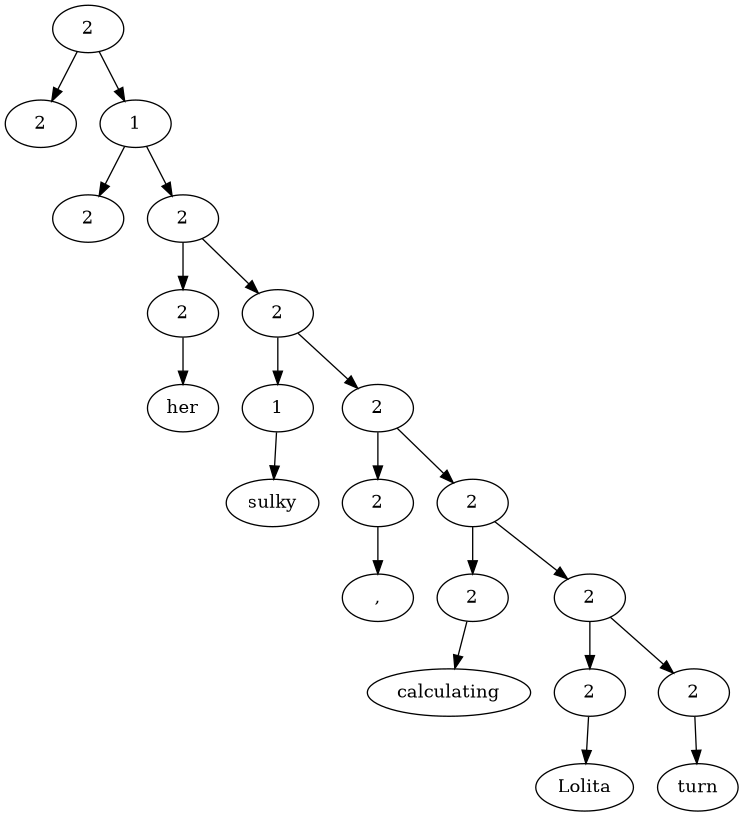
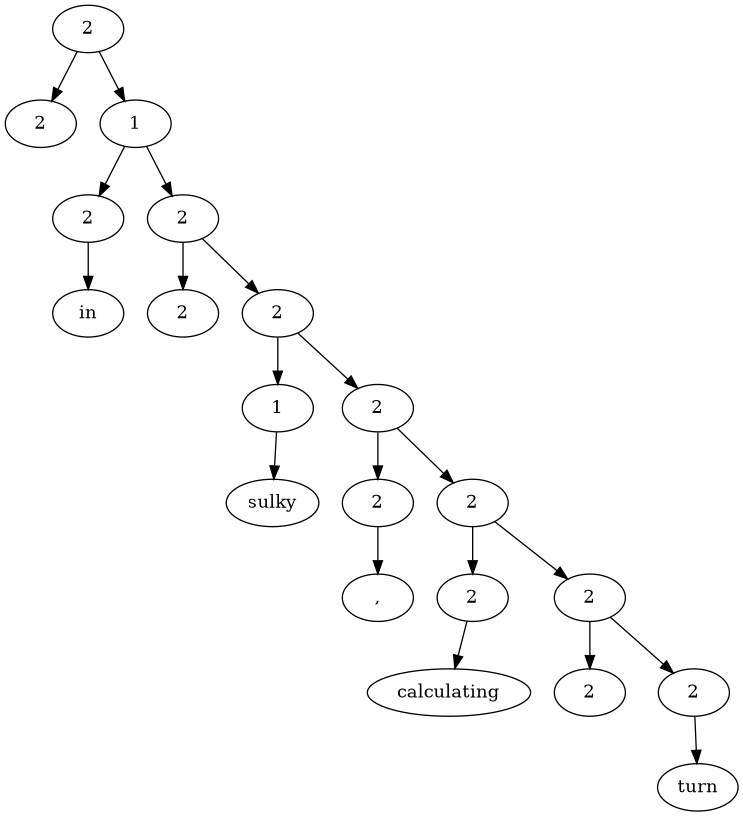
node "in": added
node "her": removed
node "Lolita": removed
